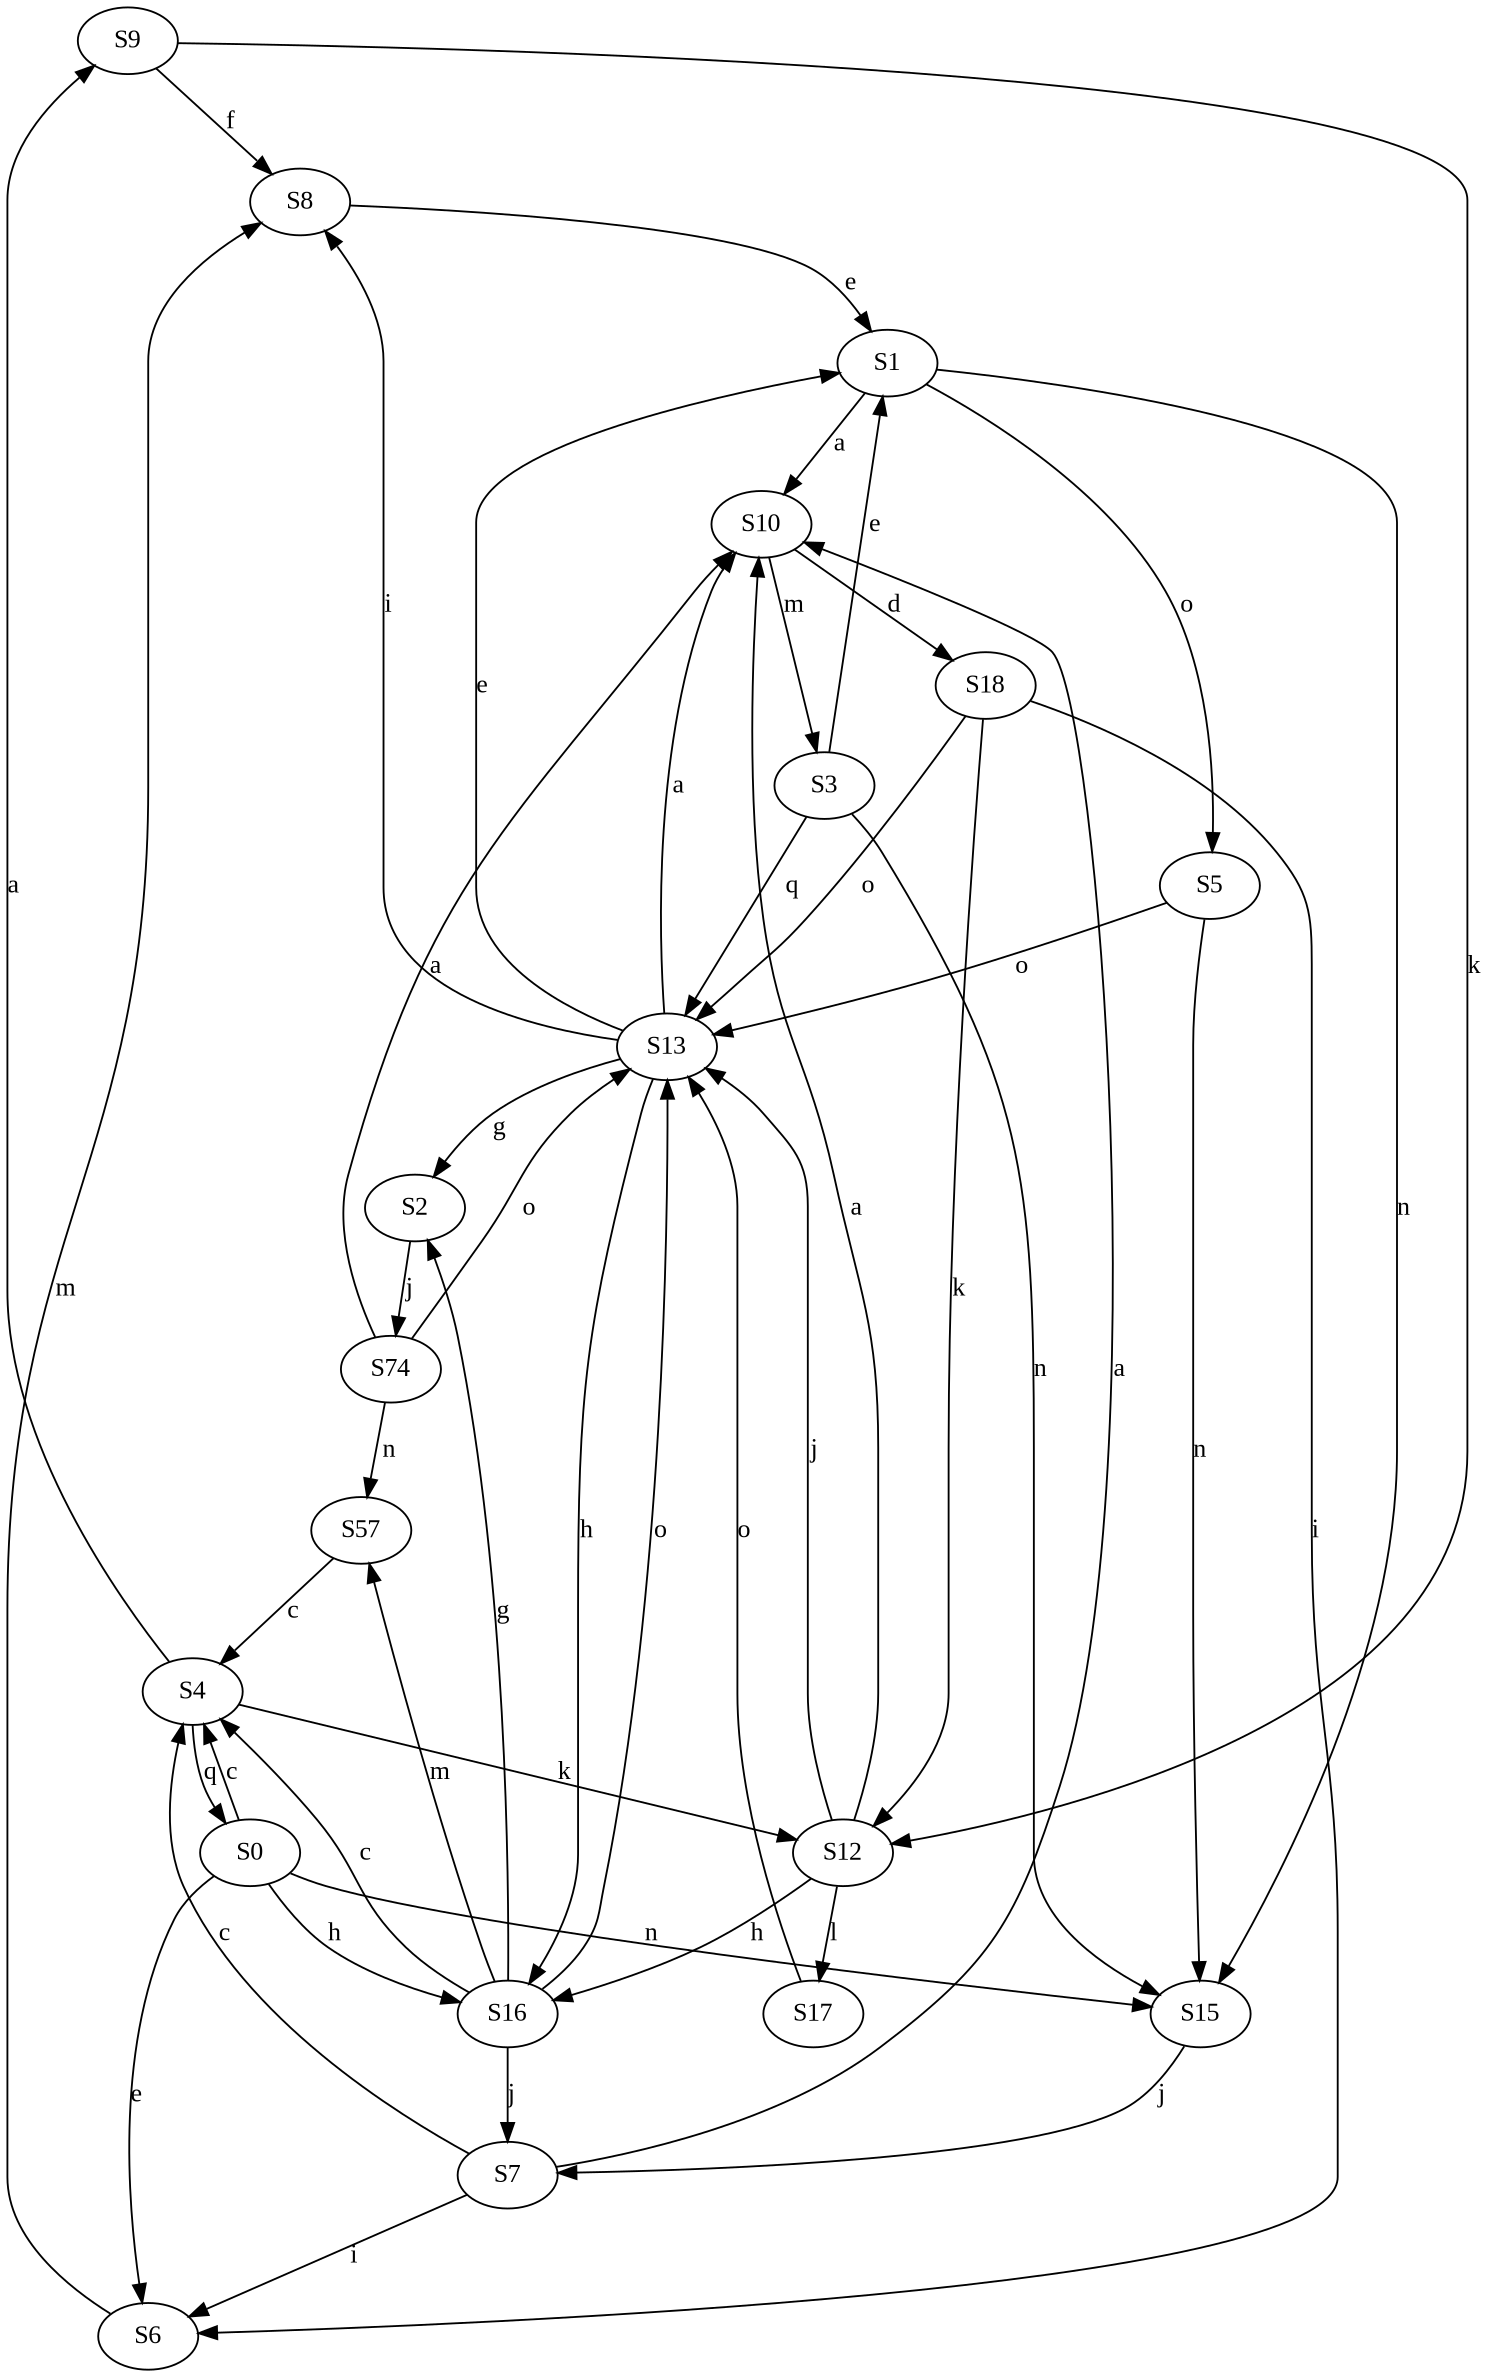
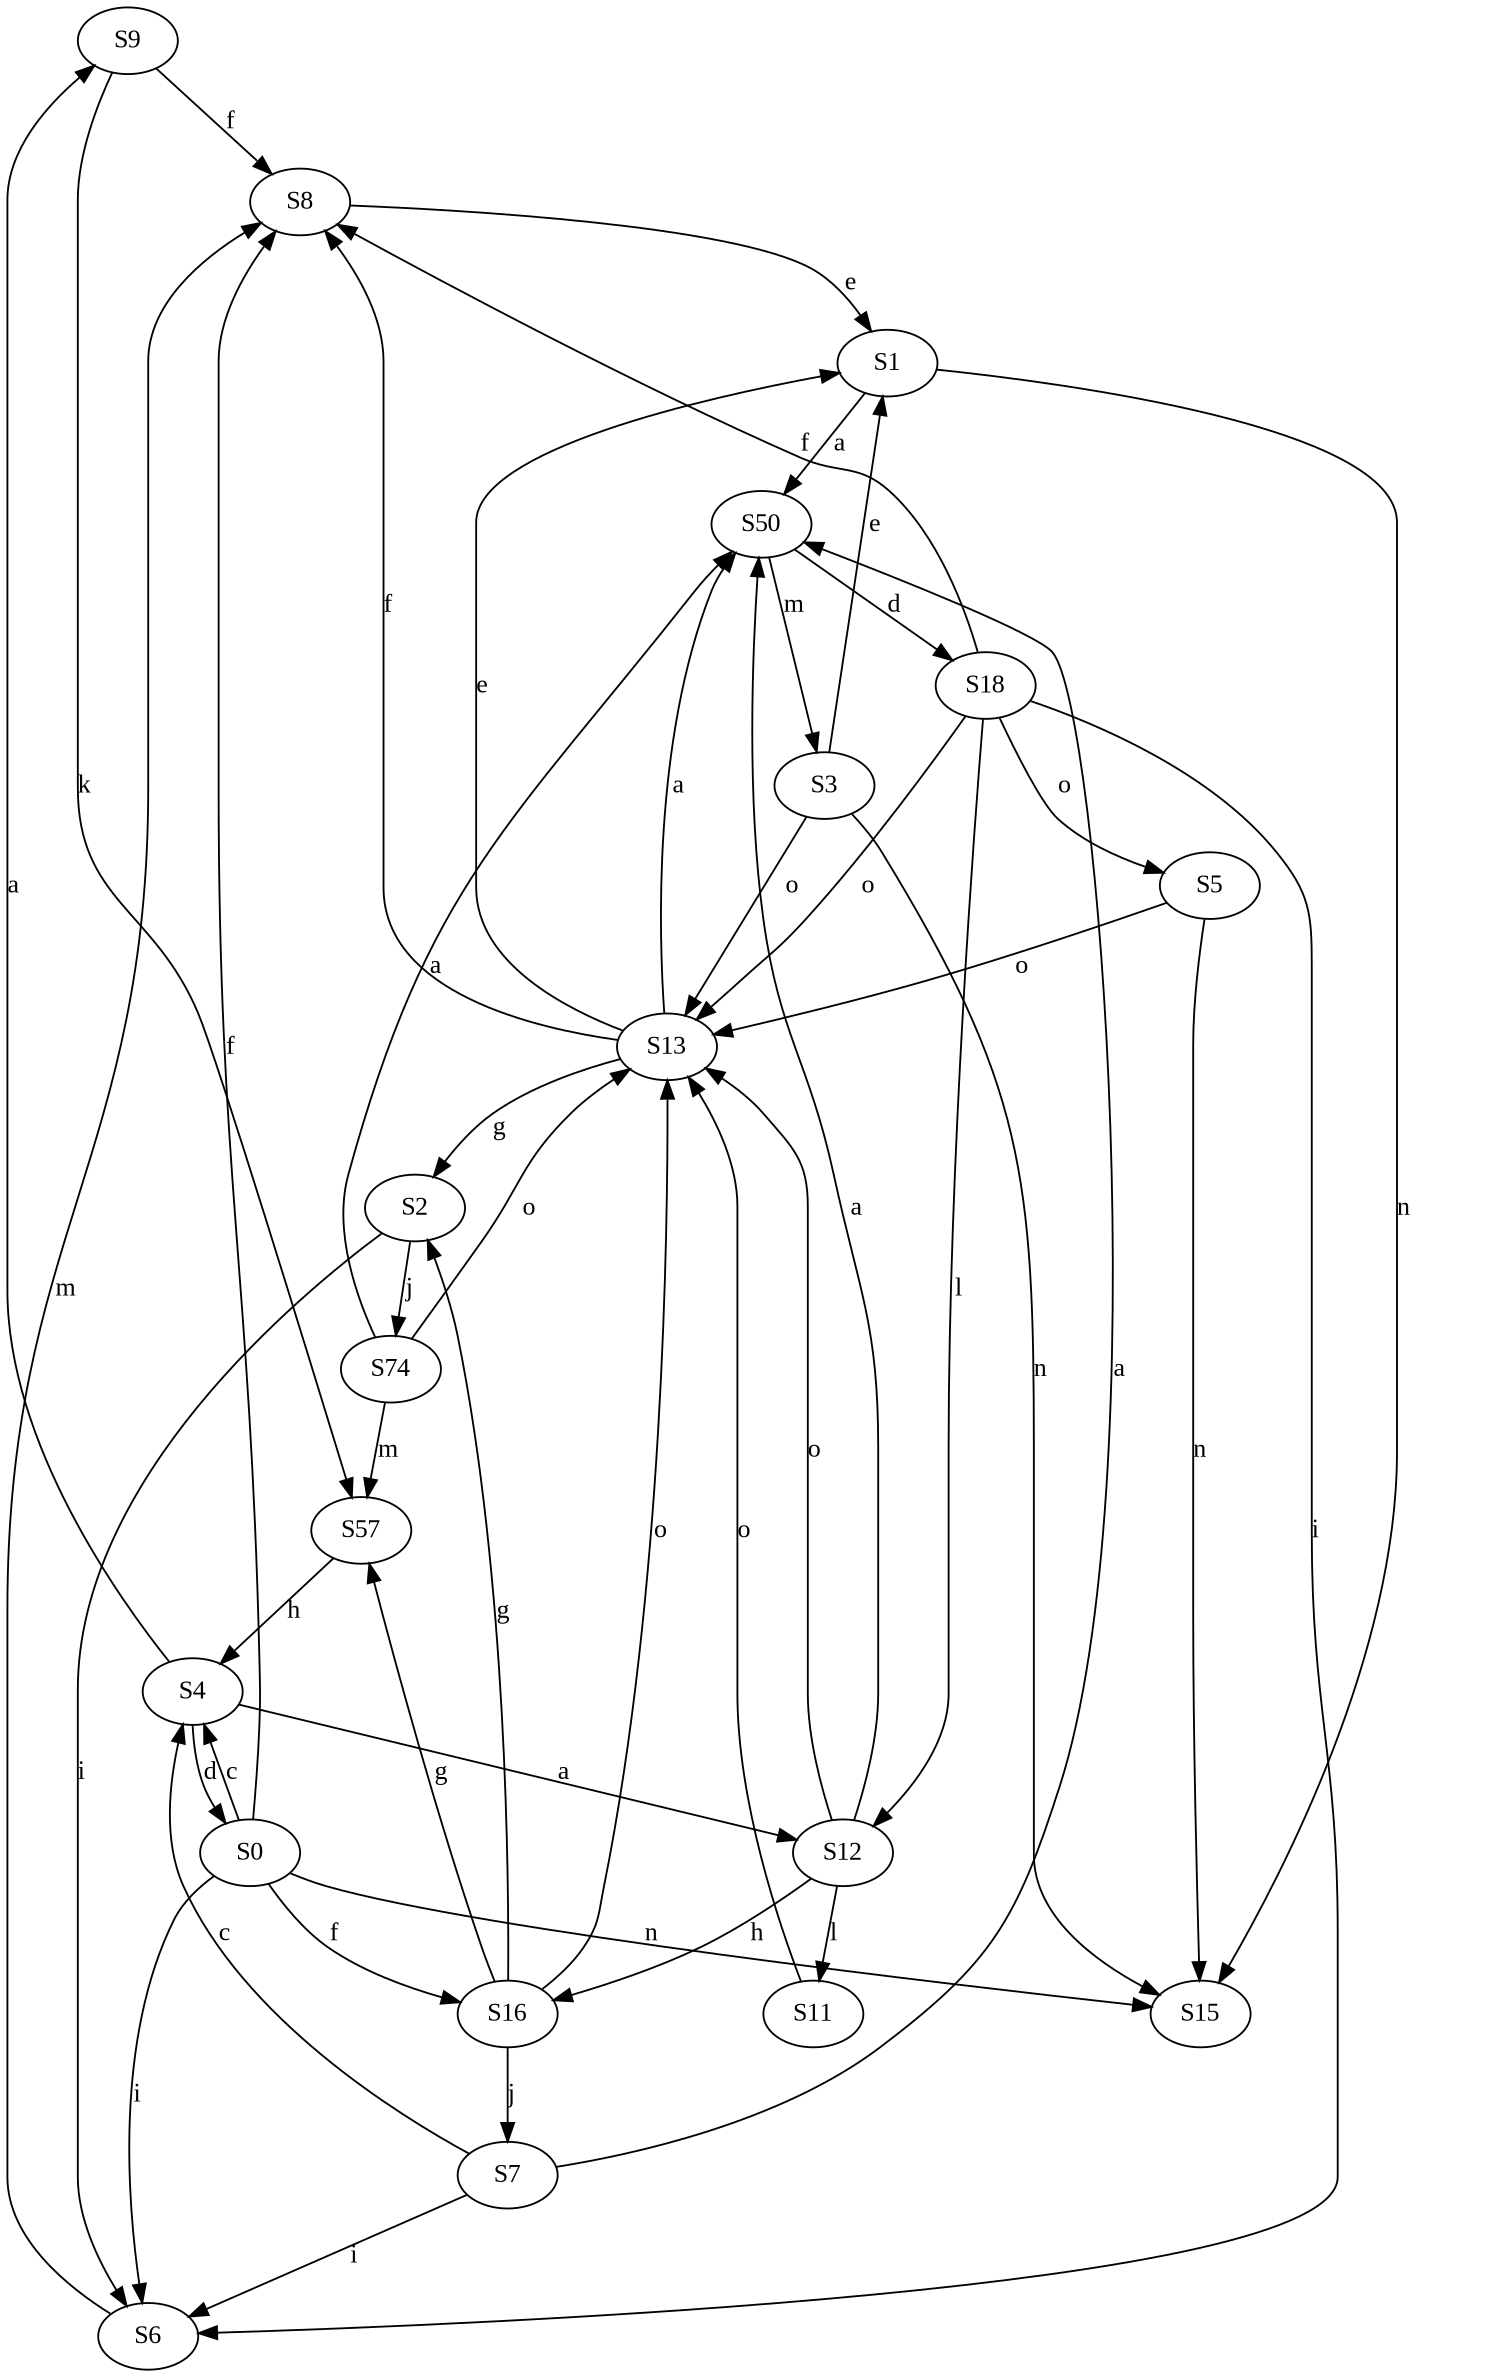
edge "S18" -> "S8": added, label "f"
node "S10": label "S10" -> "S50"
edge "S9" -> "S12": now "S9" -> "S57"
edge "S1" -> "S5": now "S18" -> "S5"
edge "S13" -> "S8": label "i" -> "f"
edge "S3" -> "S13": label "q" -> "o"
edge "S0" -> "S8": added, label "f"
edge "S18" -> "S12": label "k" -> "l"
edge "S74" -> "S57": label "n" -> "m"
edge "S12" -> "S13": label "j" -> "o"
edge "S13" -> "S16": removed, label "h"
edge "S57" -> "S4": label "c" -> "h"
edge "S2" -> "S6": added, label "i"
edge "S4" -> "S0": label "q" -> "d"
edge "S16" -> "S57": label "m" -> "g"
edge "S4" -> "S12": label "k" -> "a"
edge "S16" -> "S4": removed, label "c"
edge "S0" -> "S16": label "h" -> "f"
node "S17": label "S17" -> "S11"
edge "S0" -> "S6": label "e" -> "i"
edge "S15" -> "S7": removed, label "j"
